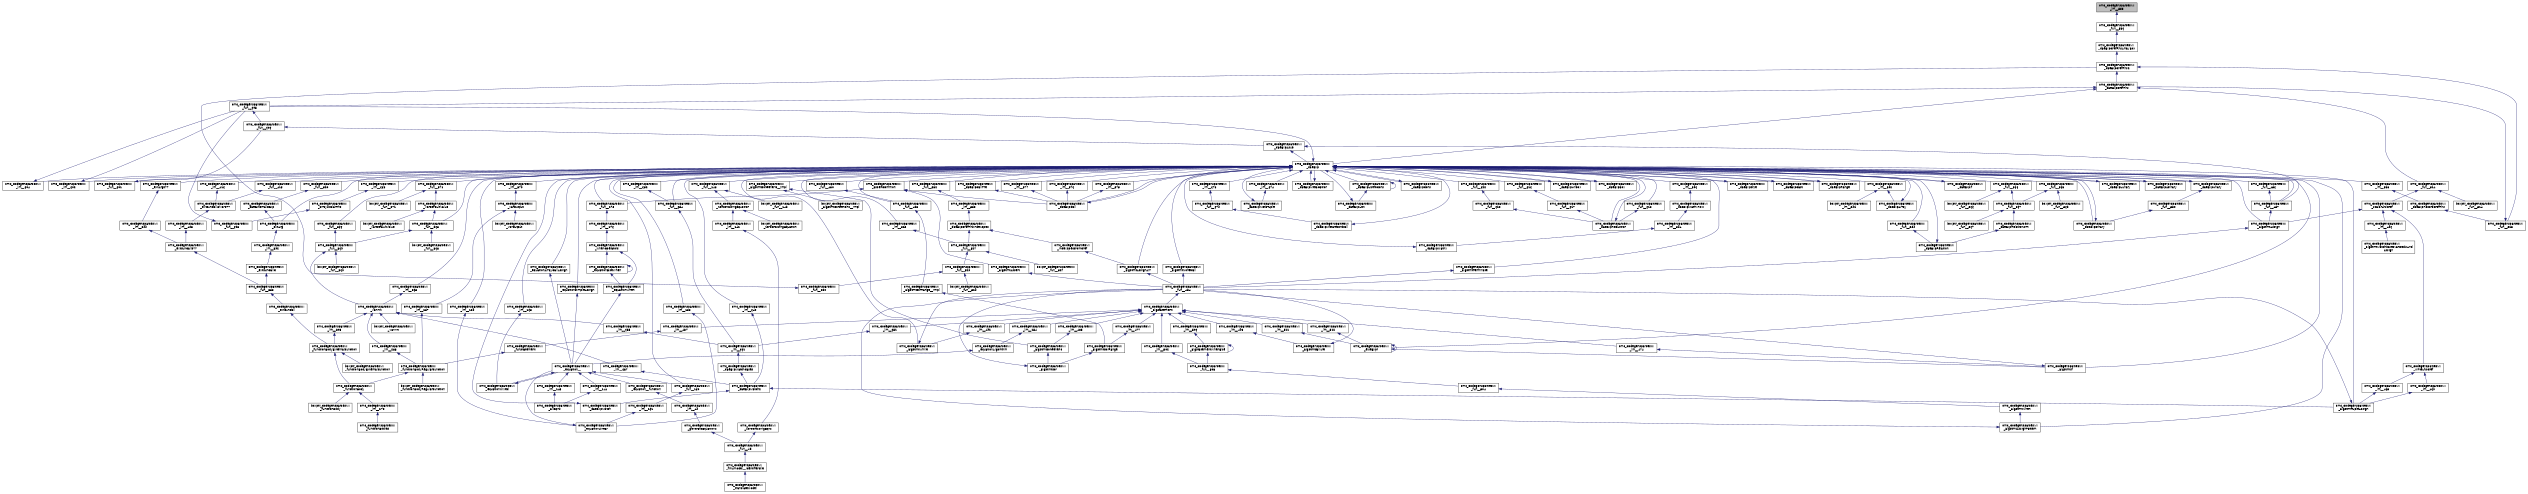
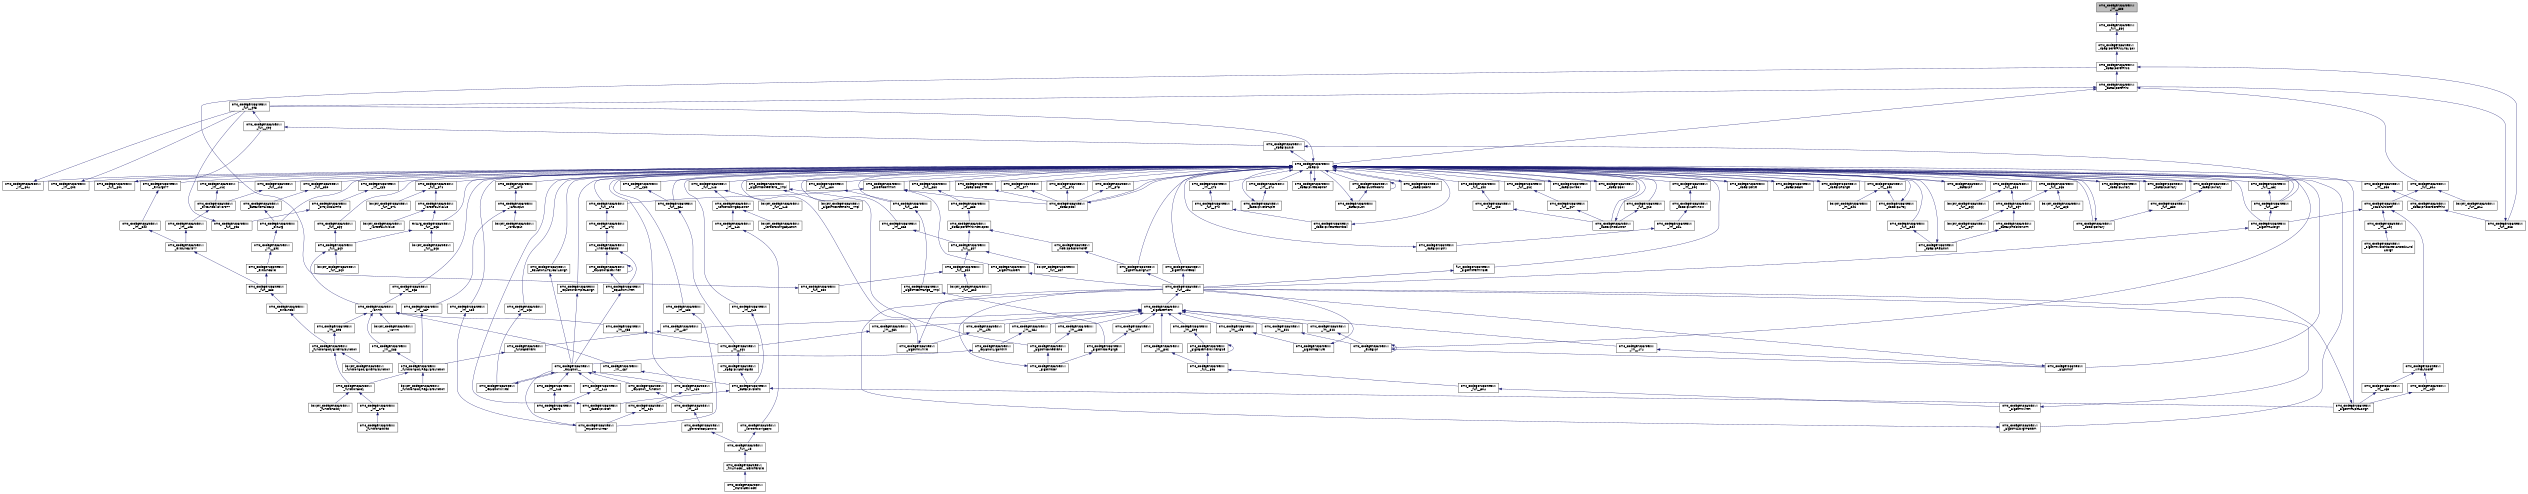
node "omc_CodegenSparseFMI _fun__368": label "omc_CodegenSparseFMI _fun__368" -> "extArg_CodegenSparseFMI _fun__368"
node "omc_CodegenSparseFMI _algStmtTerminate": label "omc_CodegenSparseFMI _algStmtTerminate" -> "fun_CodegenSparseFMI _algStmtTerminate"
edge "omc_CodegenSparseFMI _algStmtAssignPattern" -> "omc_CodegenSparseFMI _algStmtWhen": now "omc_CodegenSparseFMI _fun__454" -> "omc_CodegenSparseFMI _algStmtWhen"
